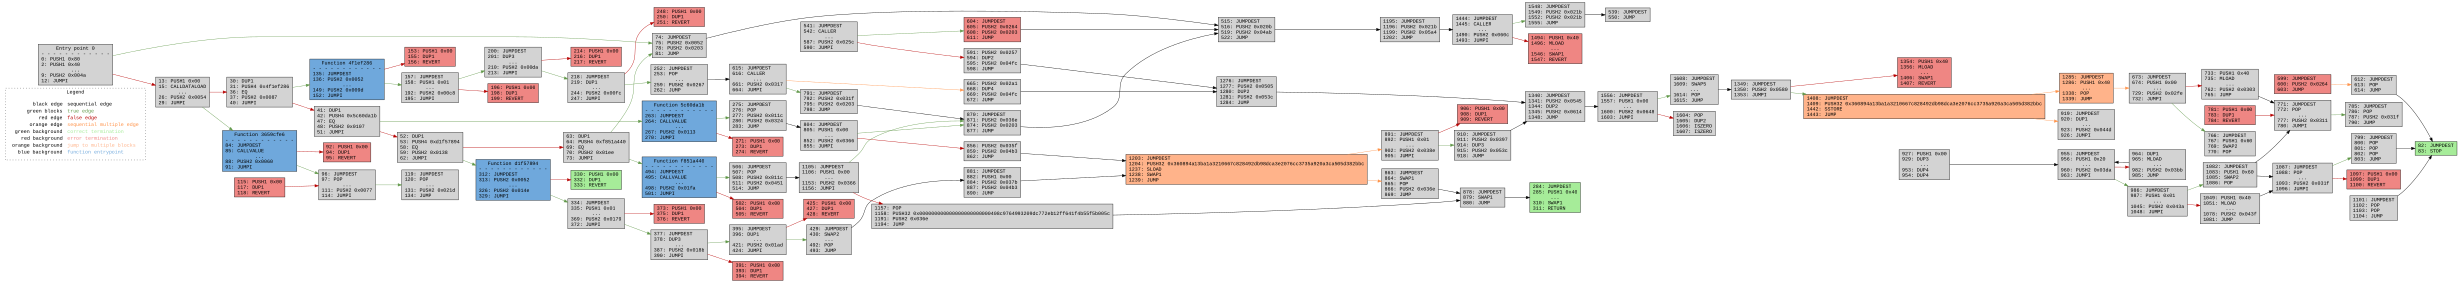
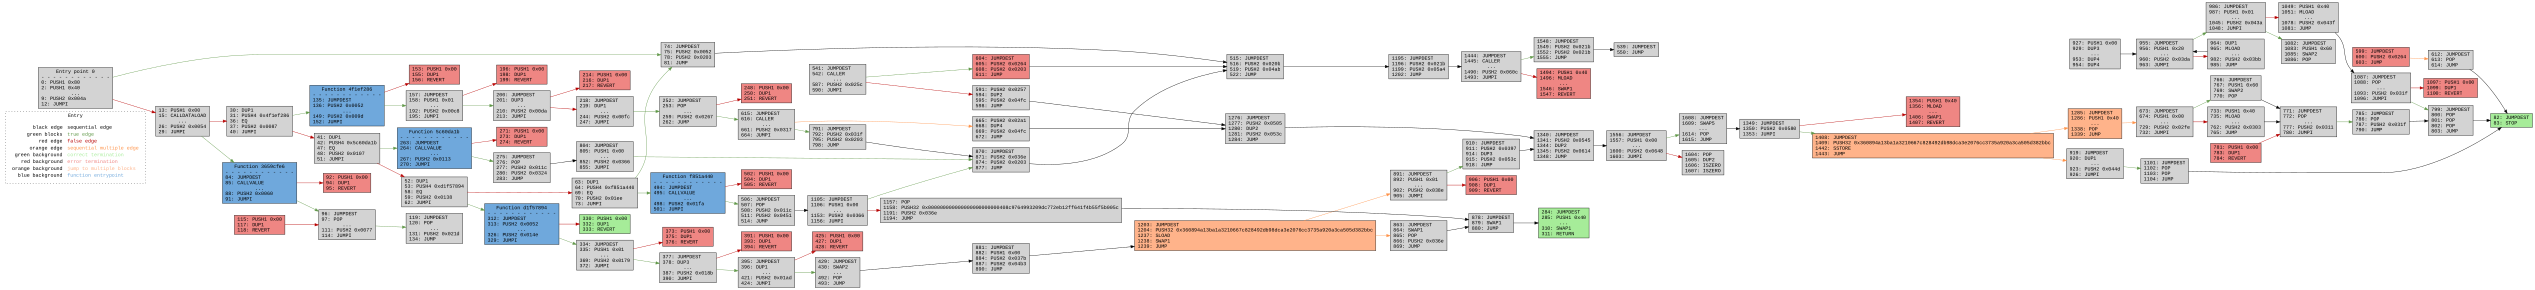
edge "218: JUMPDEST 219: DUP1 ... 244: PUSH2 0x00fc 247: JUMPI" -> "248: PUSH1 0x00 250: DUP1 251: REVERT": now "252: JUMPDEST 253: POP ... 259: PUSH2 0x0267 262: JUMP" -> "248: PUSH1 0x00 250: DUP1 251: REVERT"
edge "200: JUMPDEST 201: DUP3 ... 210: PUSH2 0x00da 213: JUMPI" -> "218: JUMPDEST 219: DUP1 ... 244: PUSH2 0x00fc 247: JUMPI": color #5f9747 -> #b70000
edge "252: JUMPDEST 253: POP ... 259: PUSH2 0x0267 262: JUMP" -> "615: JUMPDEST 616: CALLER ... 661: PUSH2 0x0317 664: JUMPI": color #000000 -> #5f9747
cluster "Legend": label "Legend" -> "Entry"
edge "785: JUMPDEST 786: POP 787: PUSH2 0x031f 790: JUMP" -> "799: JUMPDEST 800: POP 801: POP 802: POP 803: JUMP": added
edge "1082: JUMPDEST 1083: PUSH1 0x60 1085: SWAP2 1086: POP" -> "771: JUMPDEST 772: POP ... 777: PUSH2 0x0311 780: JUMPI": now "766: JUMPDEST 767: PUSH1 0x60 769: SWAP2 770: POP" -> "771: JUMPDEST 772: POP ... 777: PUSH2 0x0311 780: JUMPI"
node "856: PUSH2 0x035f 859: PUSH2 0x04b3 862: JUMP": removed
edge "919: JUMPDEST 920: DUP1 ... 923: PUSH2 0x044d 926: JUMPI" -> "1101: JUMPDEST 1102: POP 1103: POP 1104: JUMP": added
edge "1082: JUMPDEST 1083: PUSH1 0x60 1085: SWAP2 1086: POP" -> "1087: JUMPDEST 1088: POP ... 1093: PUSH2 0x031f 1096: JUMPI": removed
